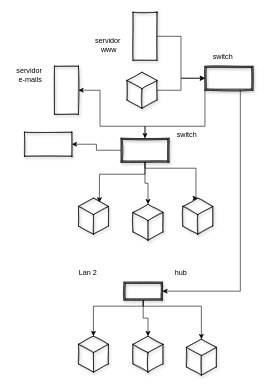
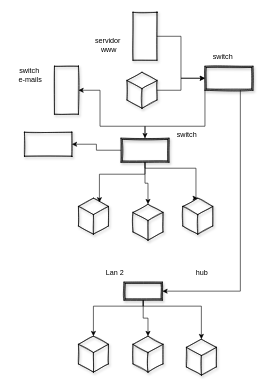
node "servidor e-mails": label "servidor e-mails" -> "switch e-mails"
node "Lan 2": moved (88, 273) -> (115, 273)
node "hub": moved (181, 273) -> (202, 273)
